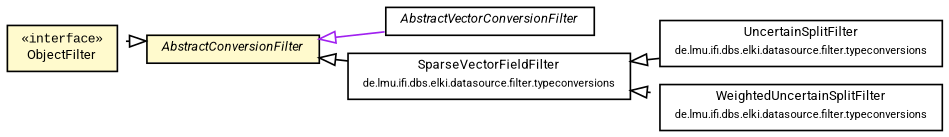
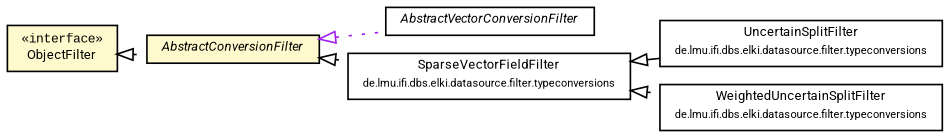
edge "AbstractVectorConversionFilter" -> "AbstractConversionFilter": style solid -> dotted
edge "ObjectFilter" -> "AbstractConversionFilter": reversed
edge "SparseVectorFieldFilter" -> "AbstractConversionFilter": style solid -> dotted
